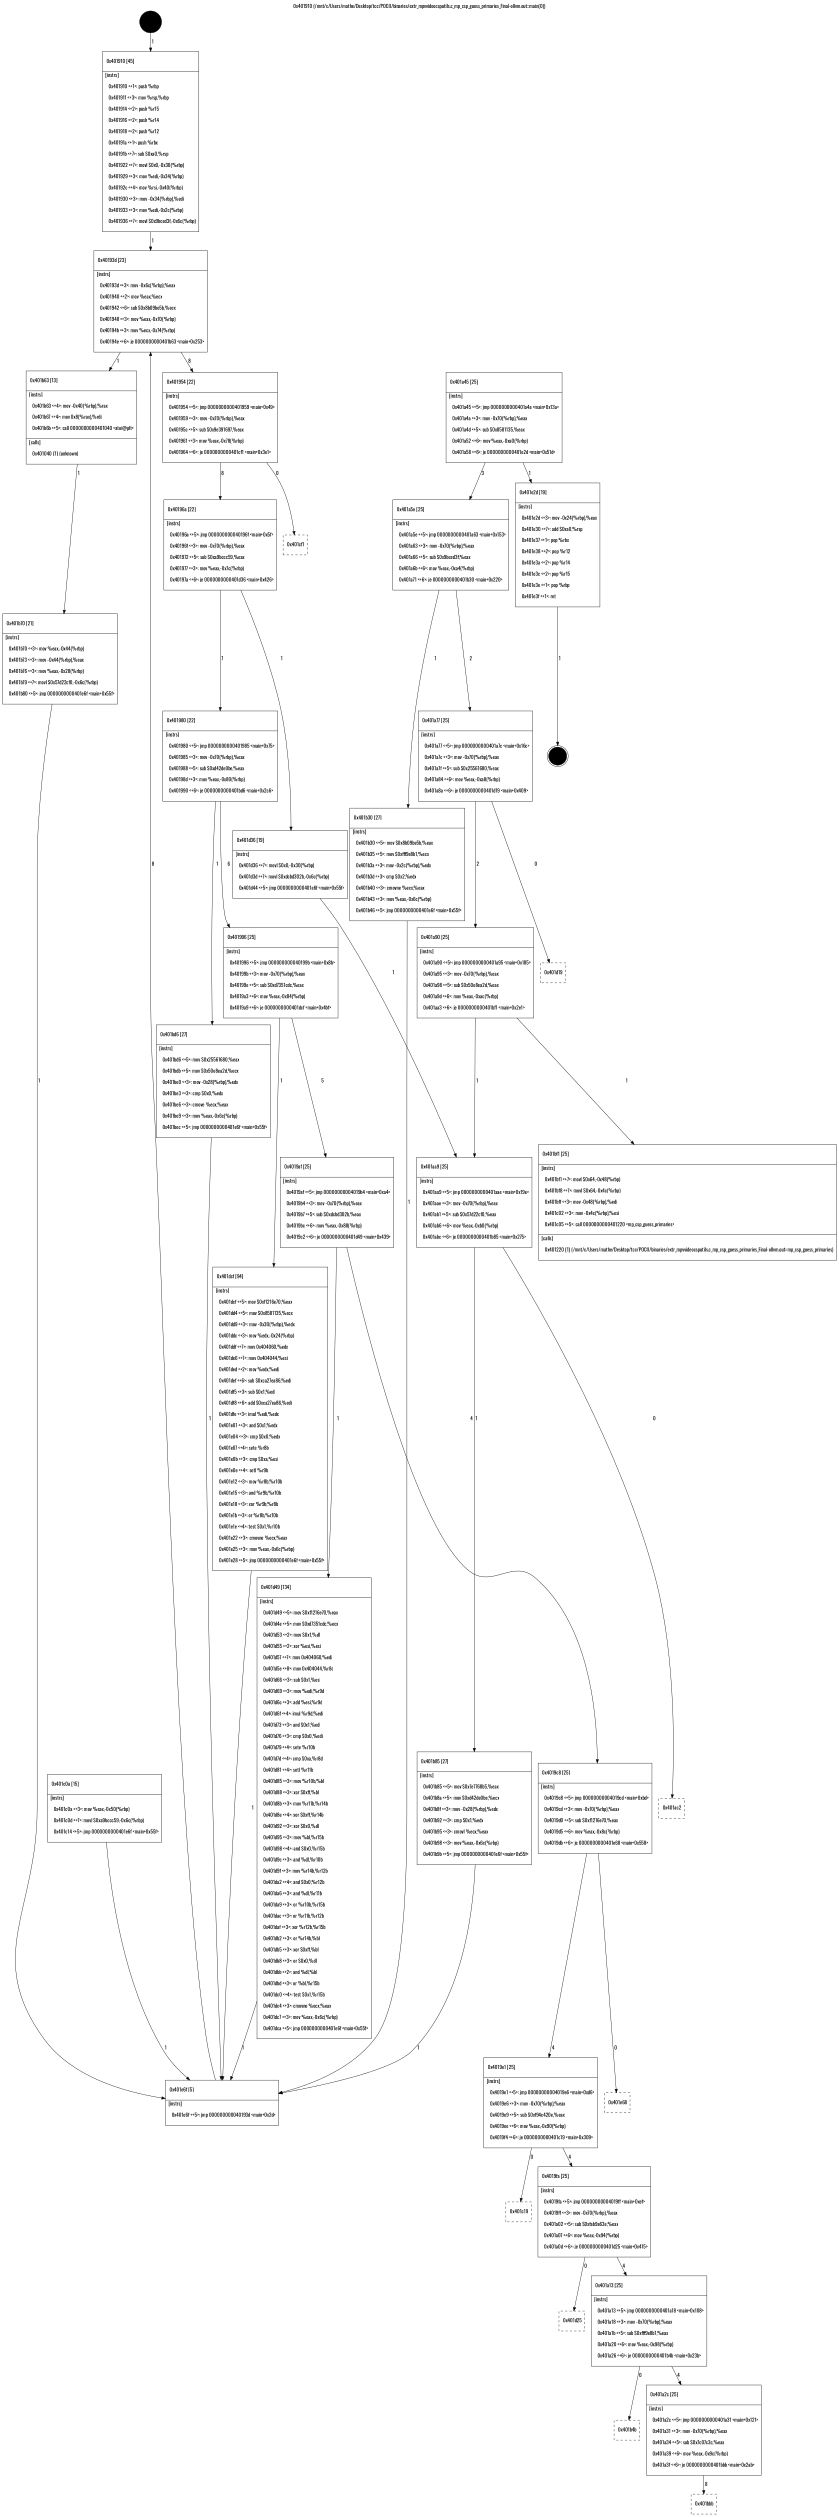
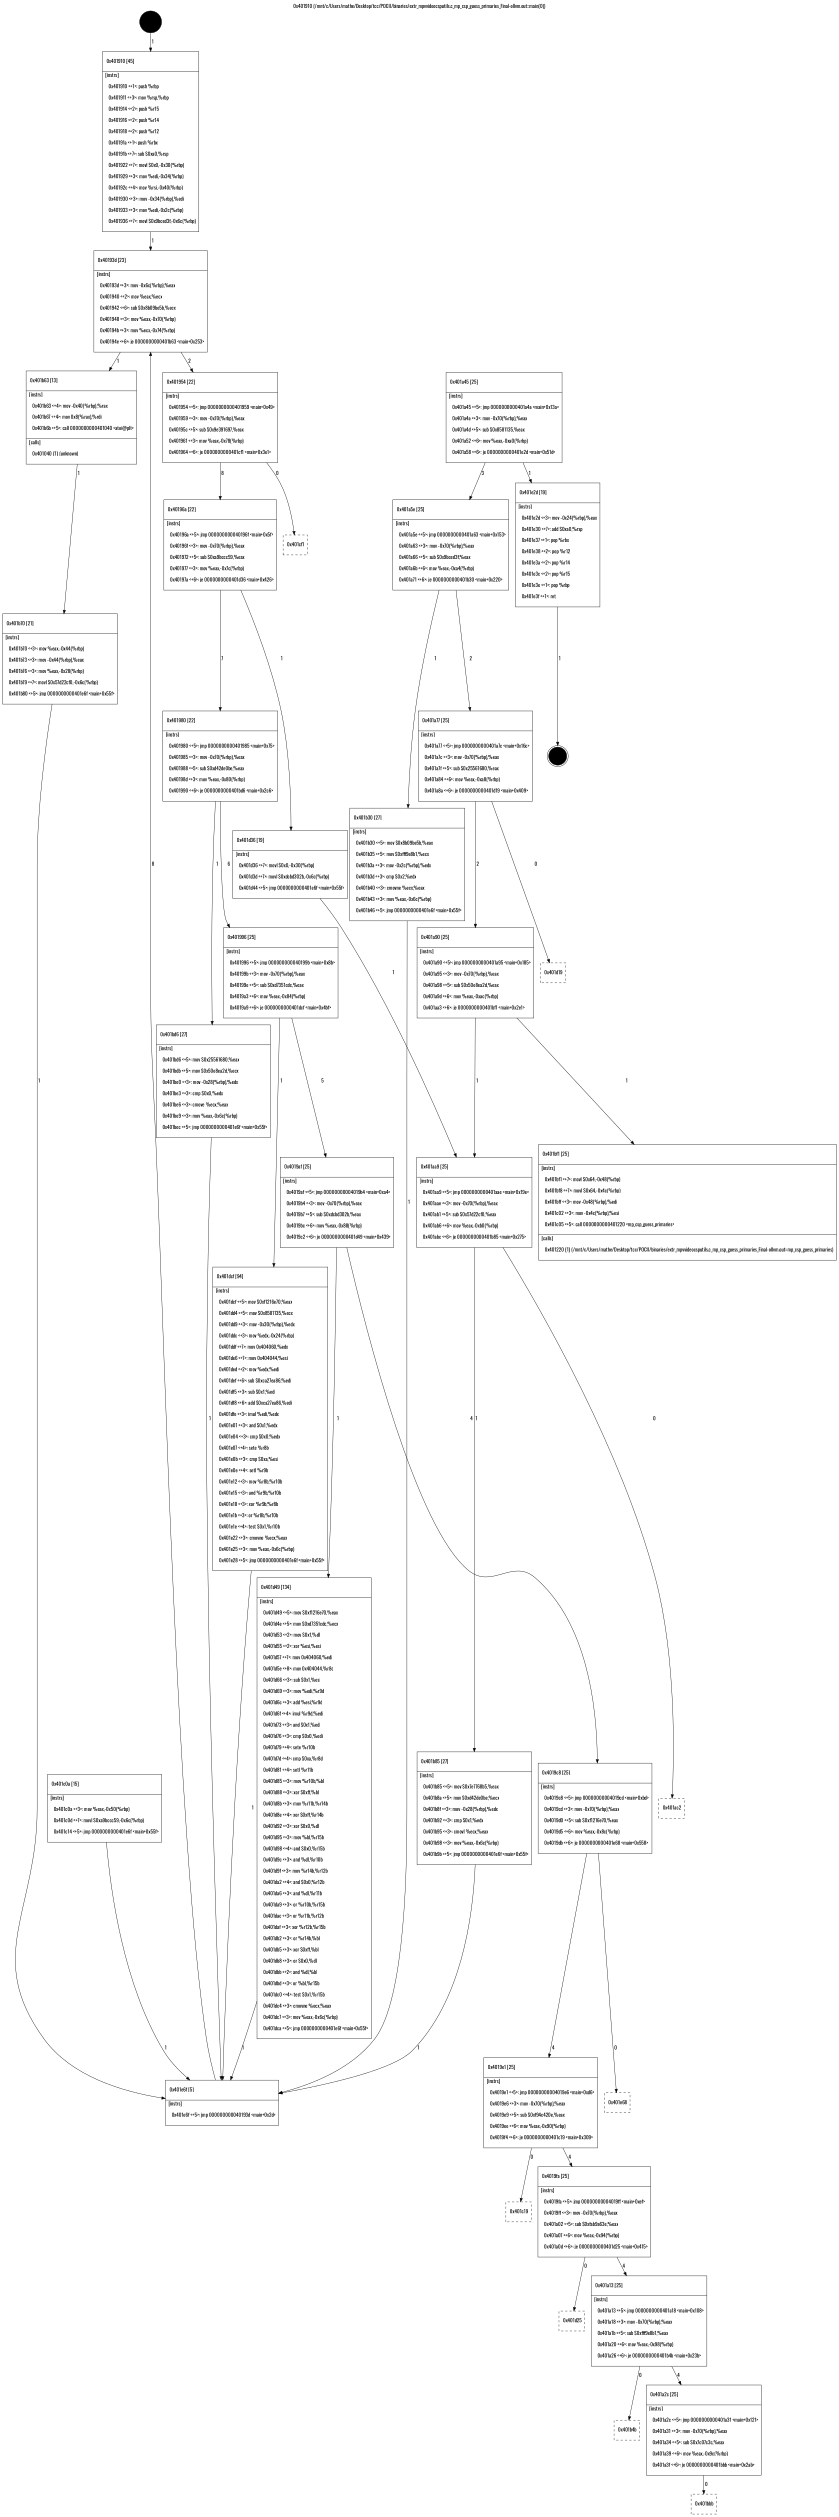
edge "0x40193d [23]" -> "0x401954 [22]": label " 8" -> " 2"
edge "0x401a2c [25]" -> "0x401bbb": label " 8" -> " 0"
